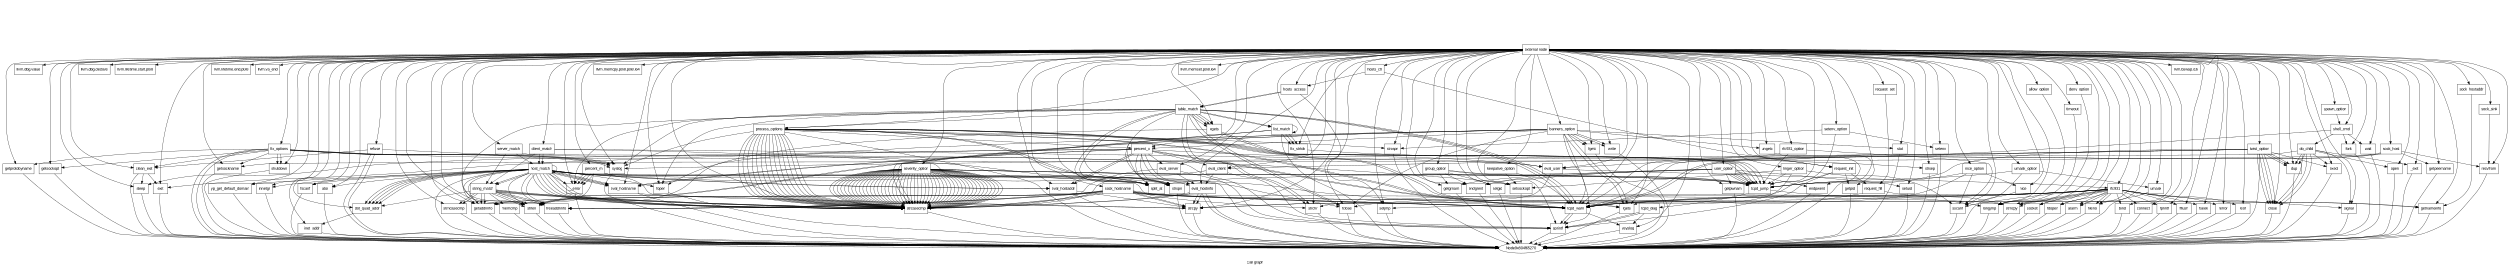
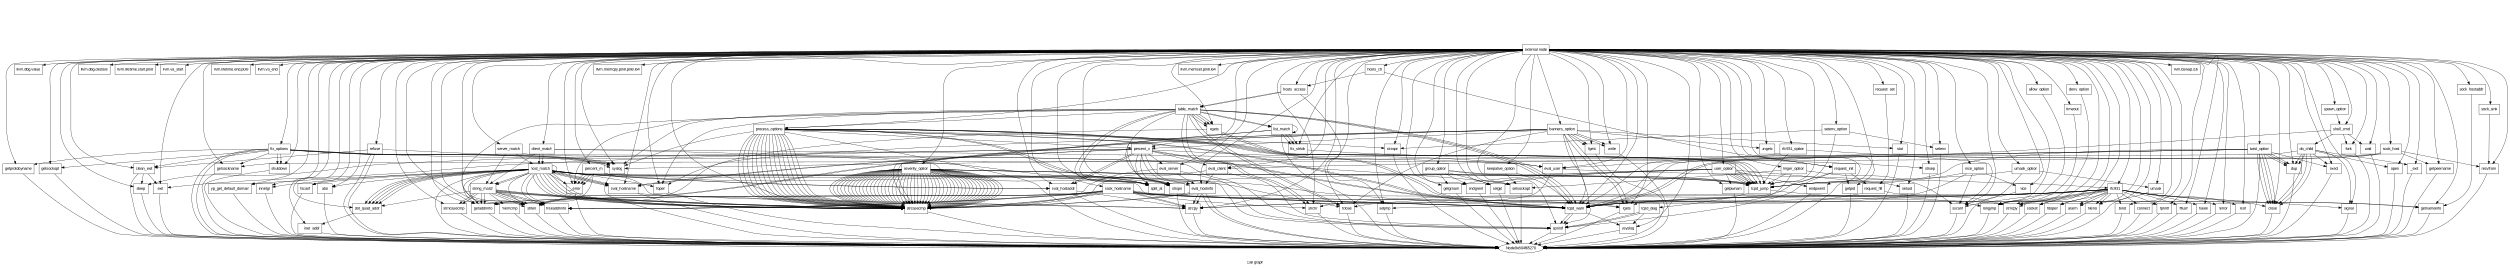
node "llvm.va_start": added
edge "rfc931" -> "close": added
